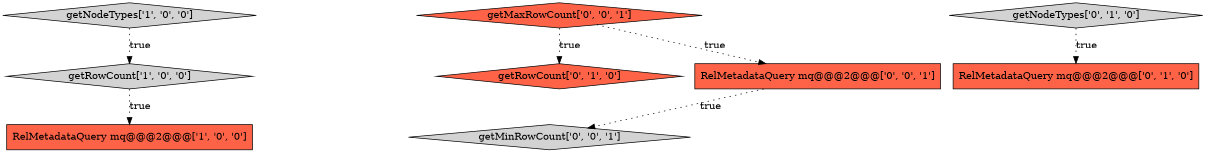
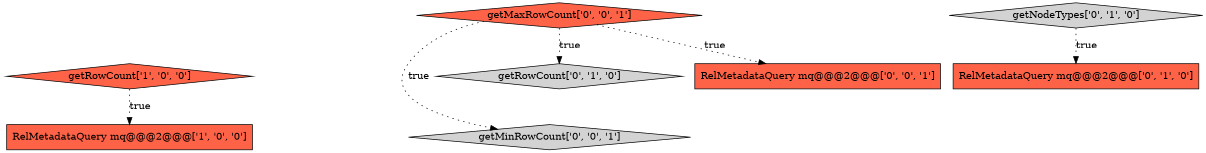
node "getNodeTypes['1', '0', '0']": removed
node "getRowCount['1', '0', '0']": fillcolor lightgray -> tomato
node "getRowCount['0', '1', '0']": fillcolor tomato -> lightgray
edge "RelMetadataQuery mq@@@2@@@['0', '0', '1']" -> "getMinRowCount['0', '0', '1']": now "getMaxRowCount['0', '0', '1']" -> "getMinRowCount['0', '0', '1']"
